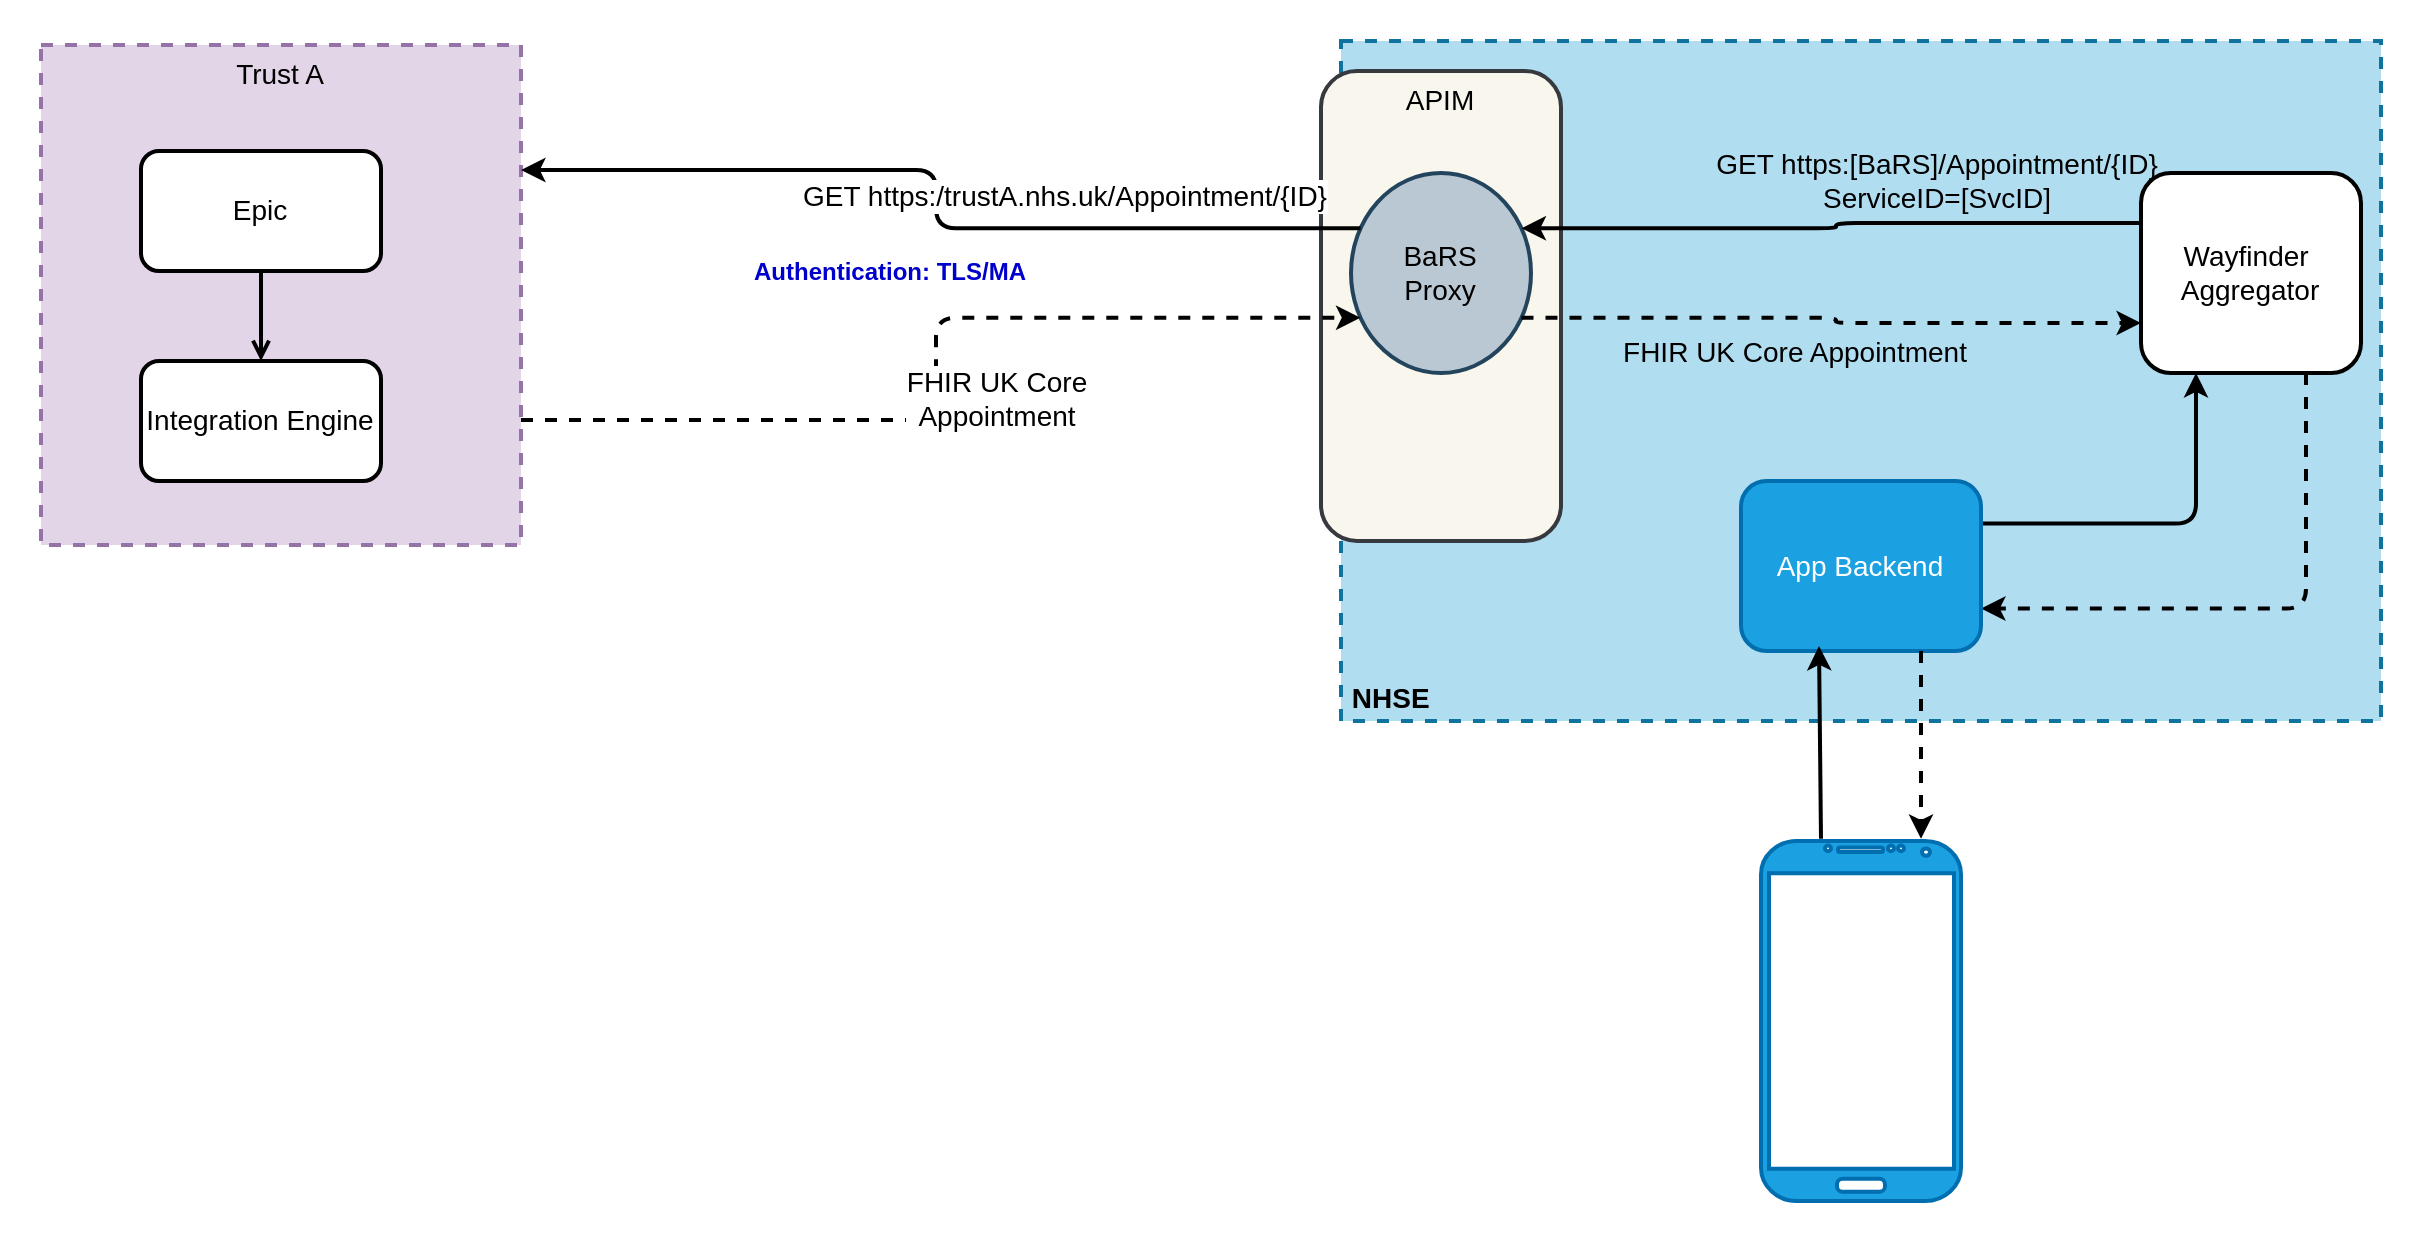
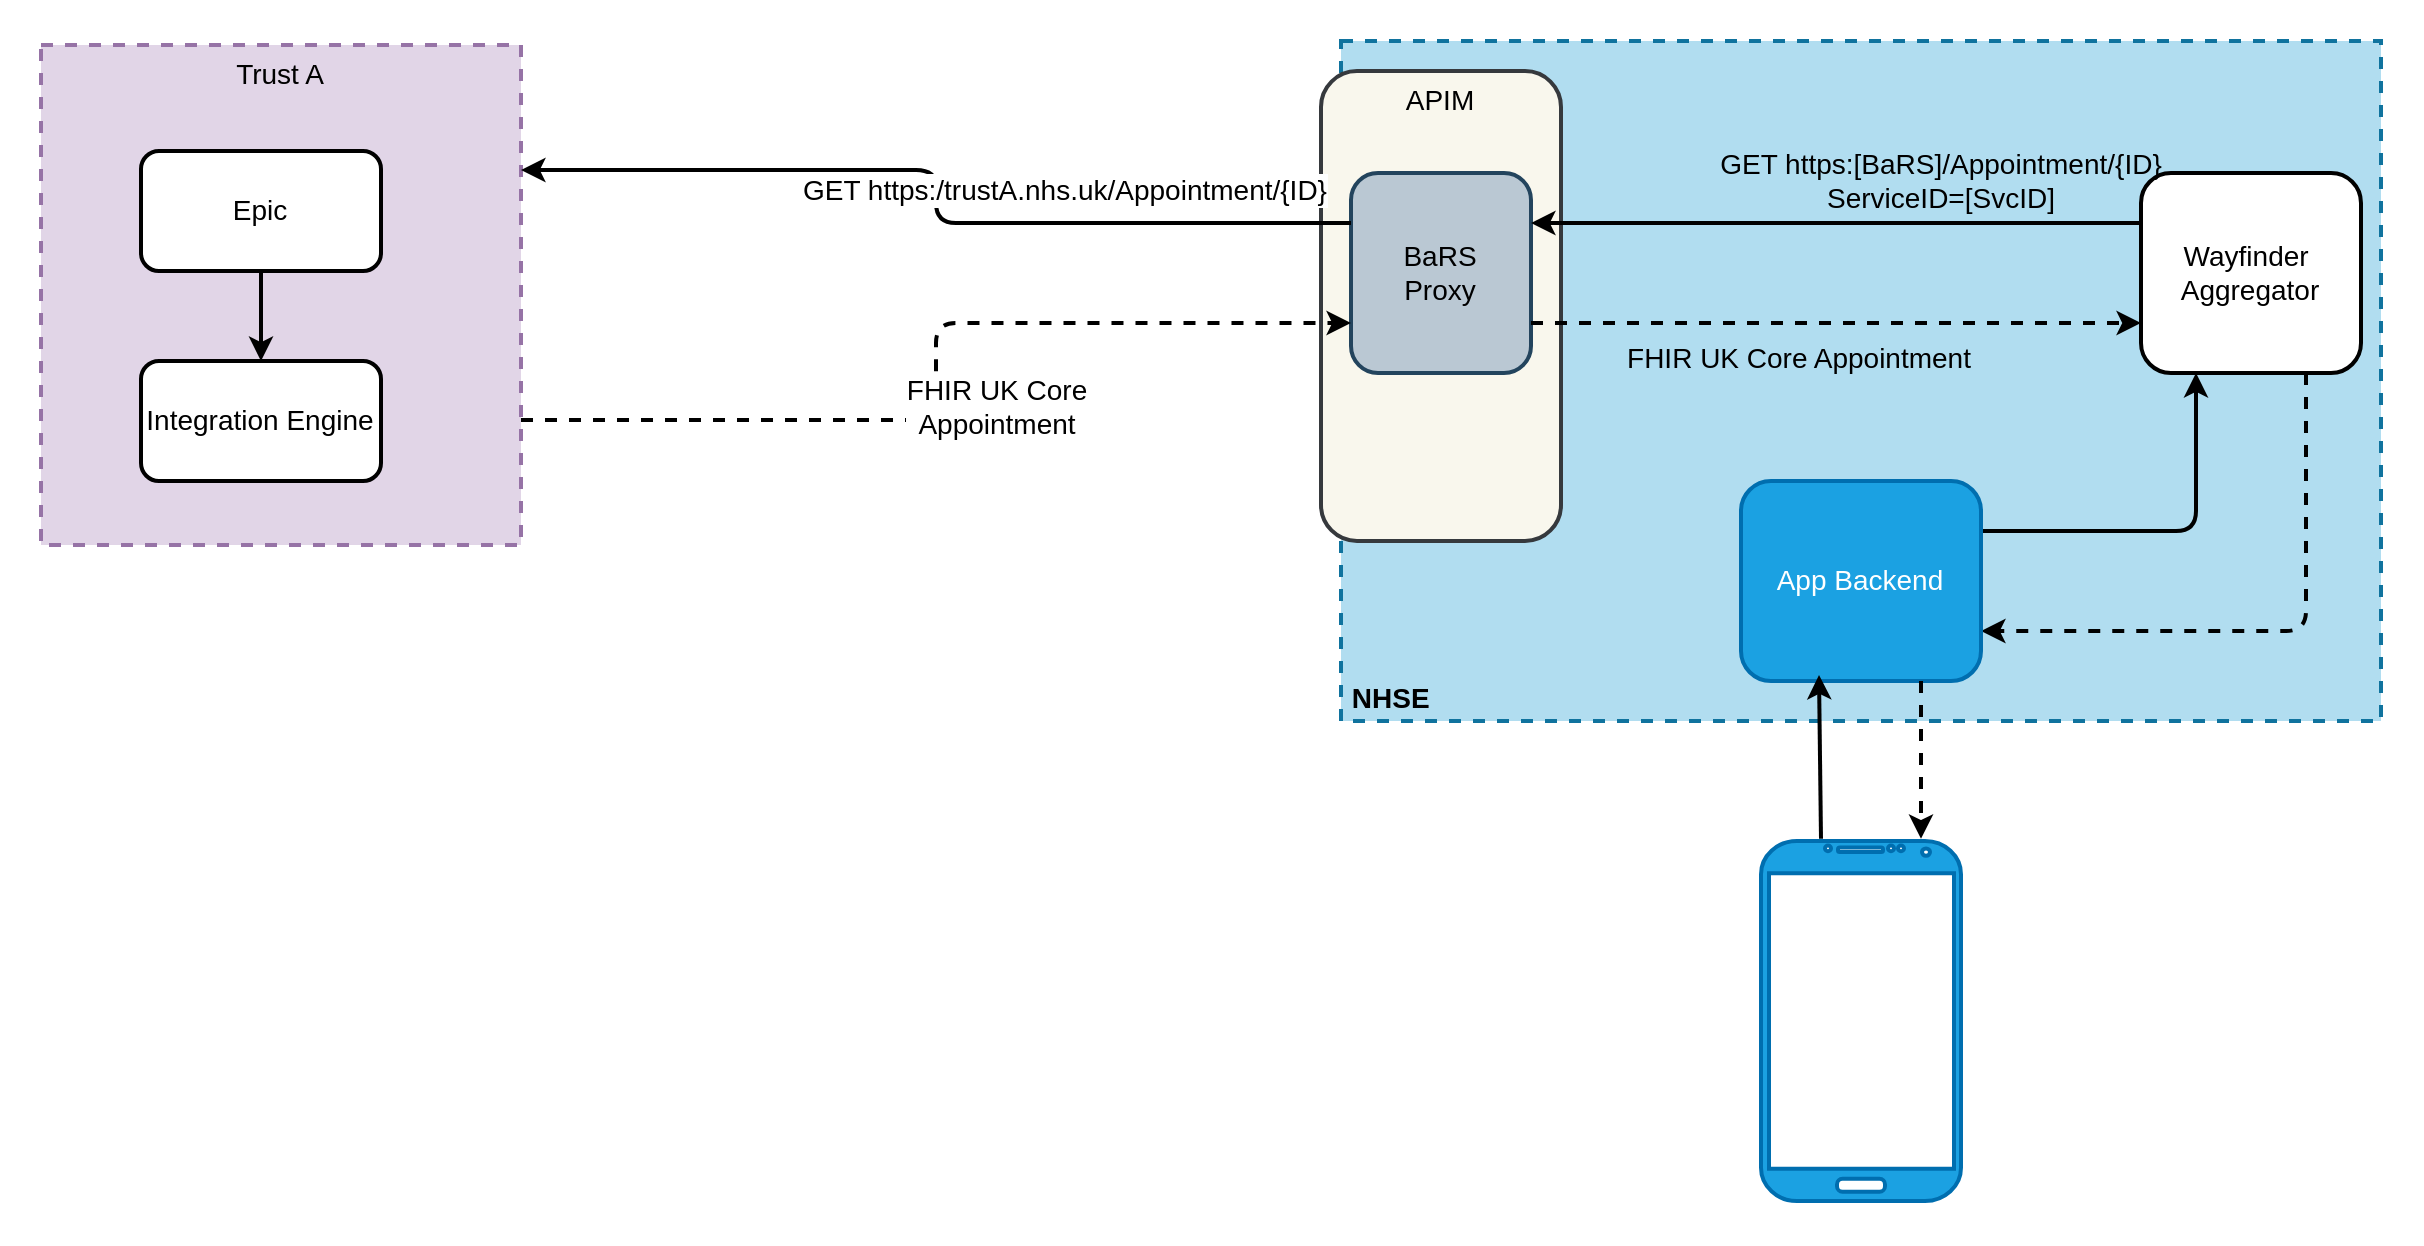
node "Authentication: TLS/MA": removed
node "BaRS Proxy": shape ellipse -> rounded rectangle
edge "Epic" -> "Integration Engine": arrowhead open -> classic
node "App Backend": size 240x170 -> 240x200
